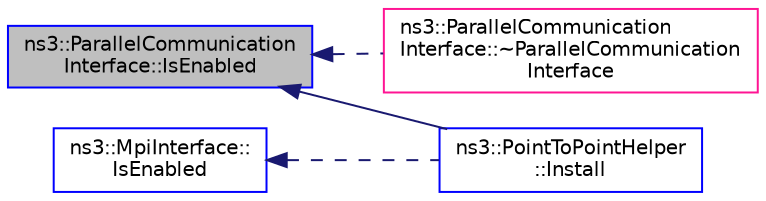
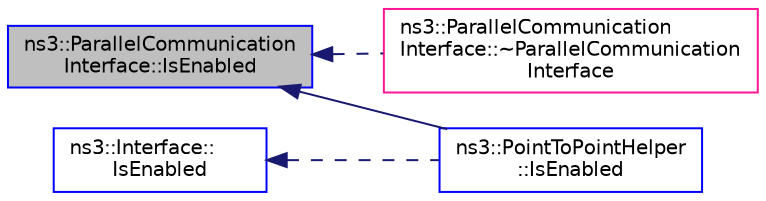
node "ns3::MpiInterface:: IsEnabled": label "ns3::MpiInterface:: IsEnabled" -> "ns3::Interface:: IsEnabled"
node "ns3::PointToPointHelper ::Install": label "ns3::PointToPointHelper ::Install" -> "ns3::PointToPointHelper ::IsEnabled"
